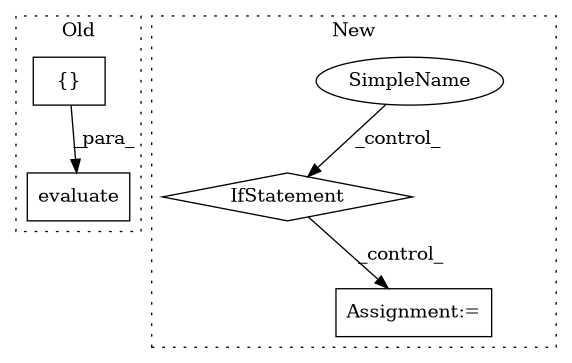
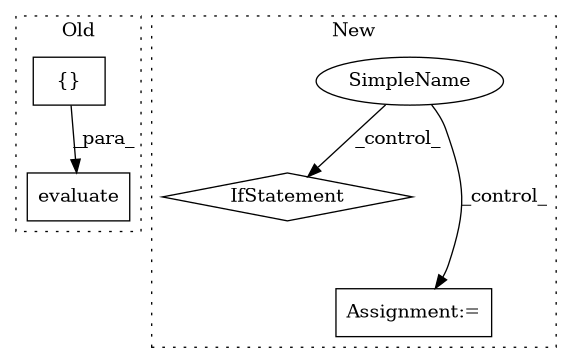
edge "IfStatement" -> "Assignment:=": now "SimpleName" -> "Assignment:="
